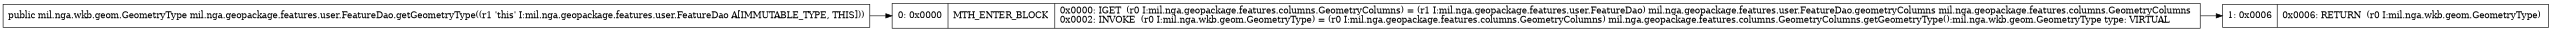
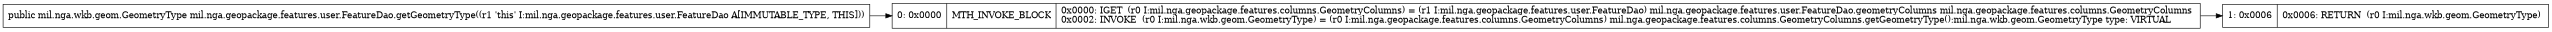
node "0: 0x0000": text "MTH_ENTER_BLOCK" -> "MTH_INVOKE_BLOCK"
